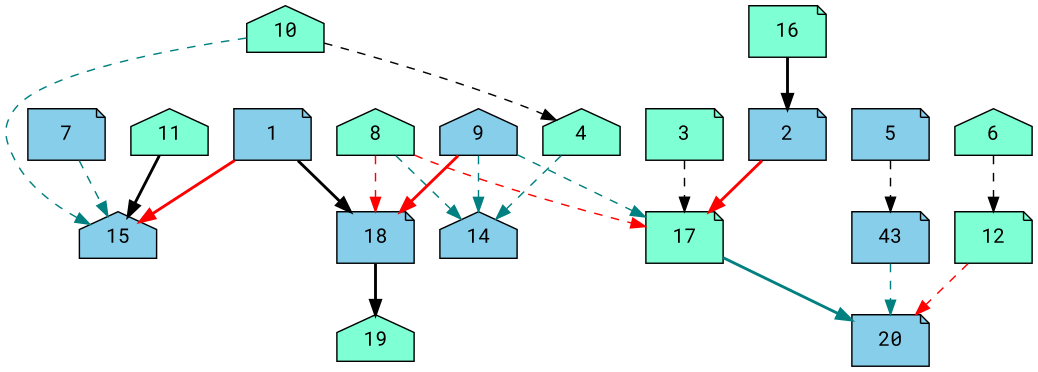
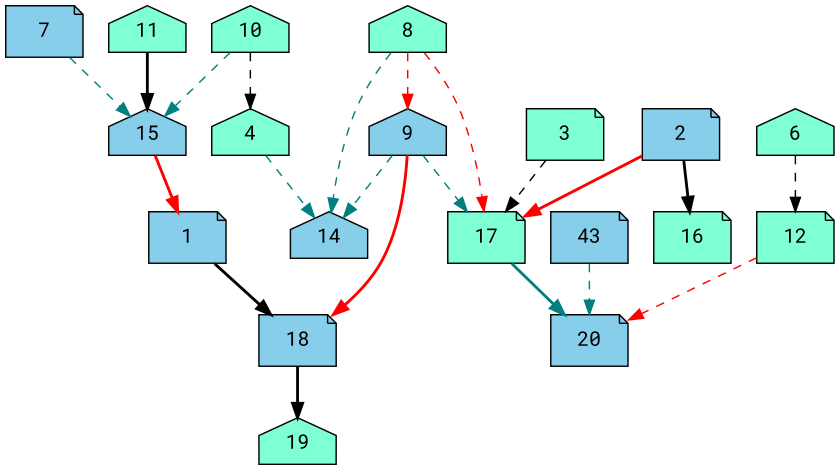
edge "16" -> "2": reversed
node "5": removed
edge "8" -> "18": now "8" -> "9"
edge "1" -> "15": reversed
